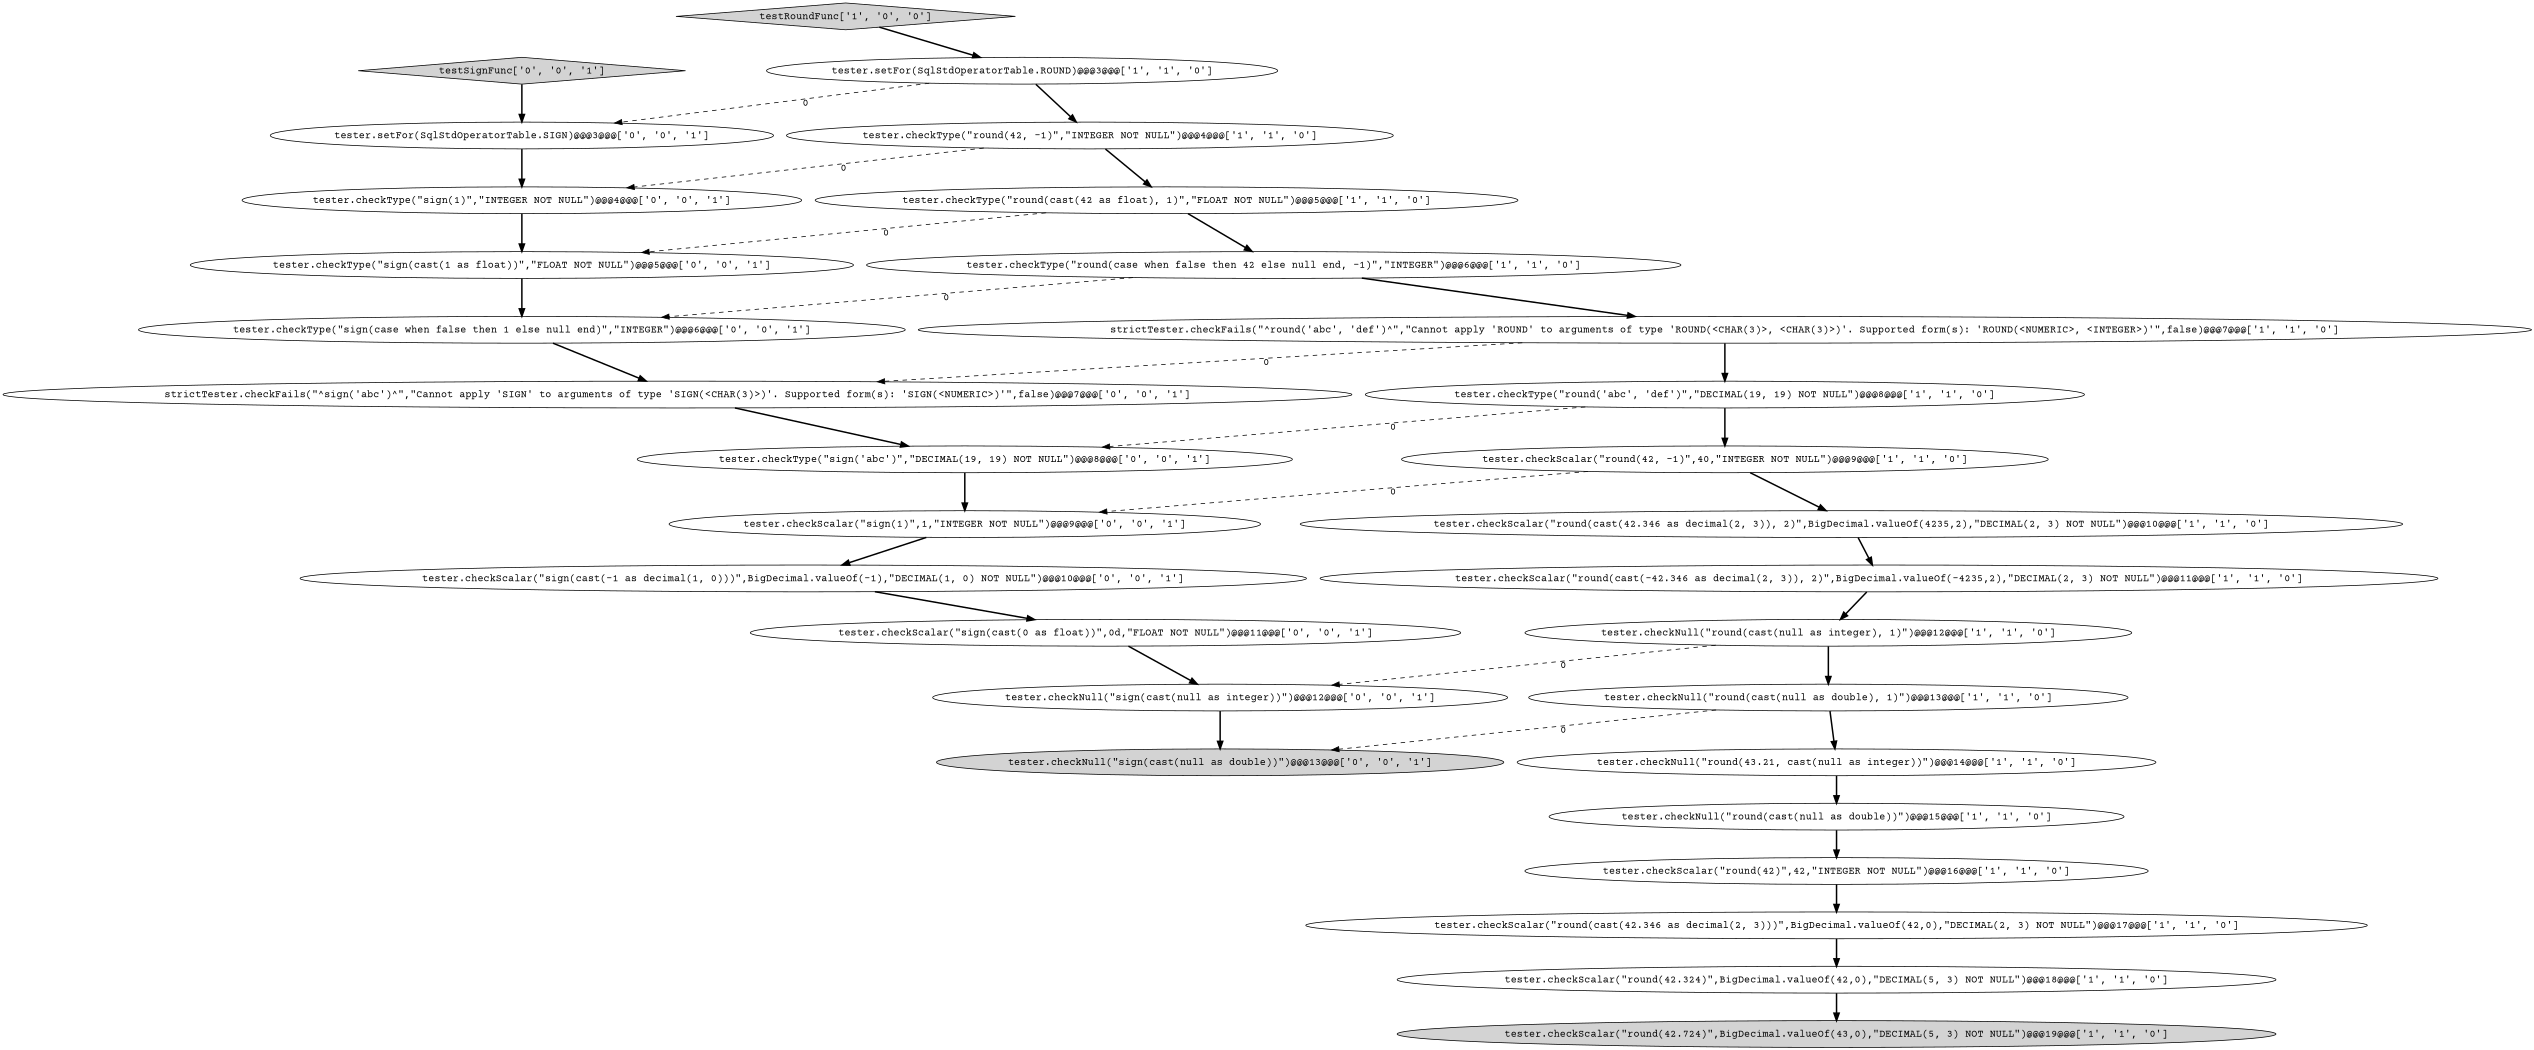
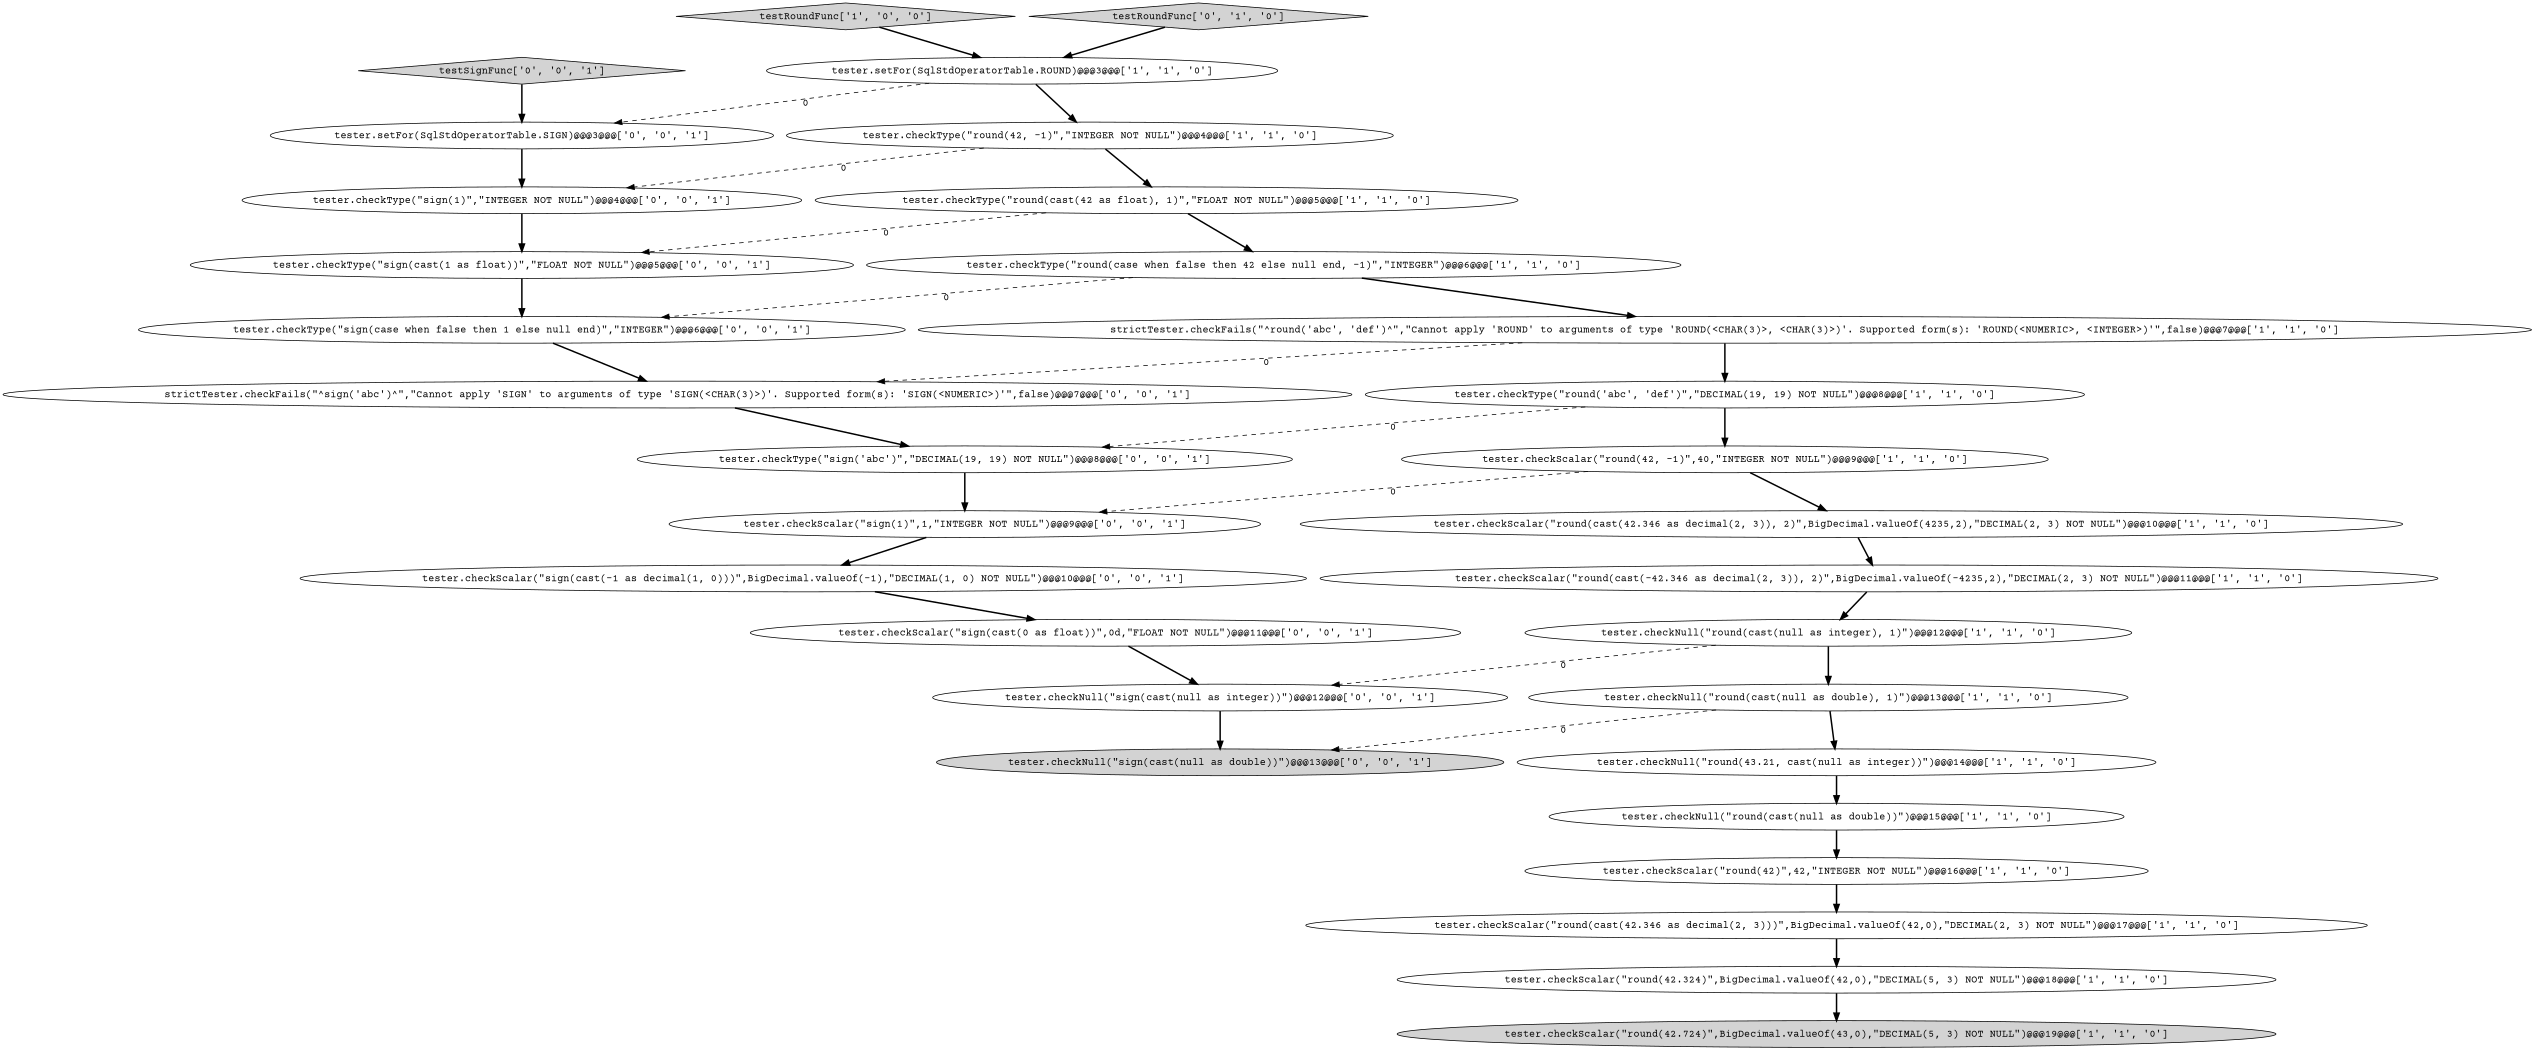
node "testRoundFunc['0', '1', '0']": added
